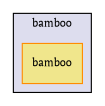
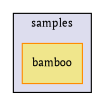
cluster "bamboo": label "bamboo" -> "samples"
